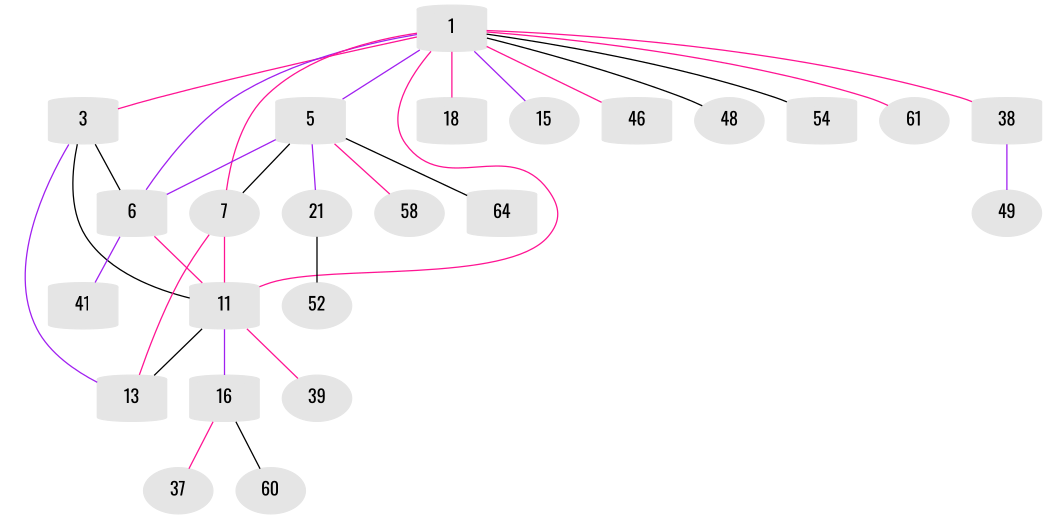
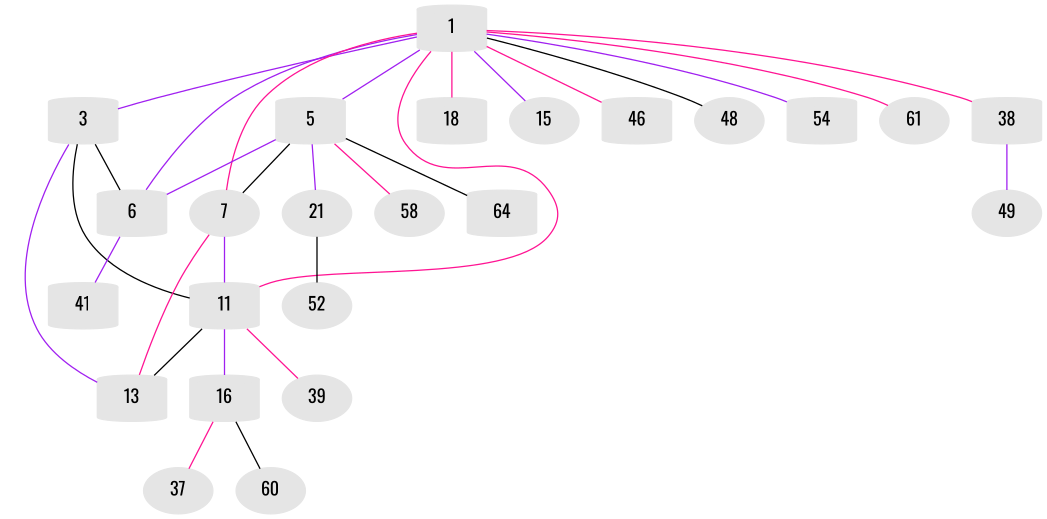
edge "1" -- "54": color black -> purple
edge "1" -- "3": color deeppink -> purple
edge "6" -- "11": removed
edge "7" -- "11": color deeppink -> purple
